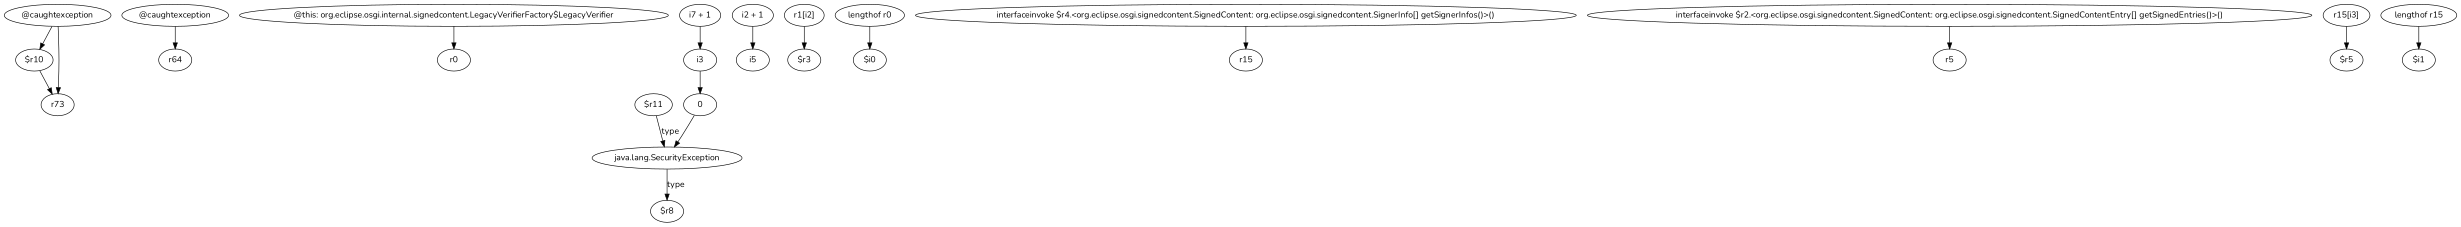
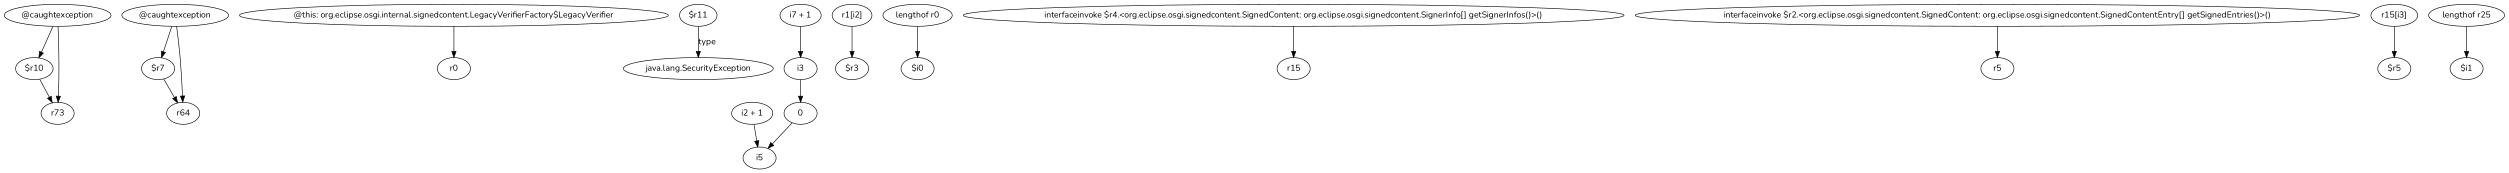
node "lengthof r15": label "lengthof r15" -> "lengthof r25"
node "$r7": added
edge "0" -> "java.lang.SecurityException": now "0" -> "i5"
node "$r8": removed
